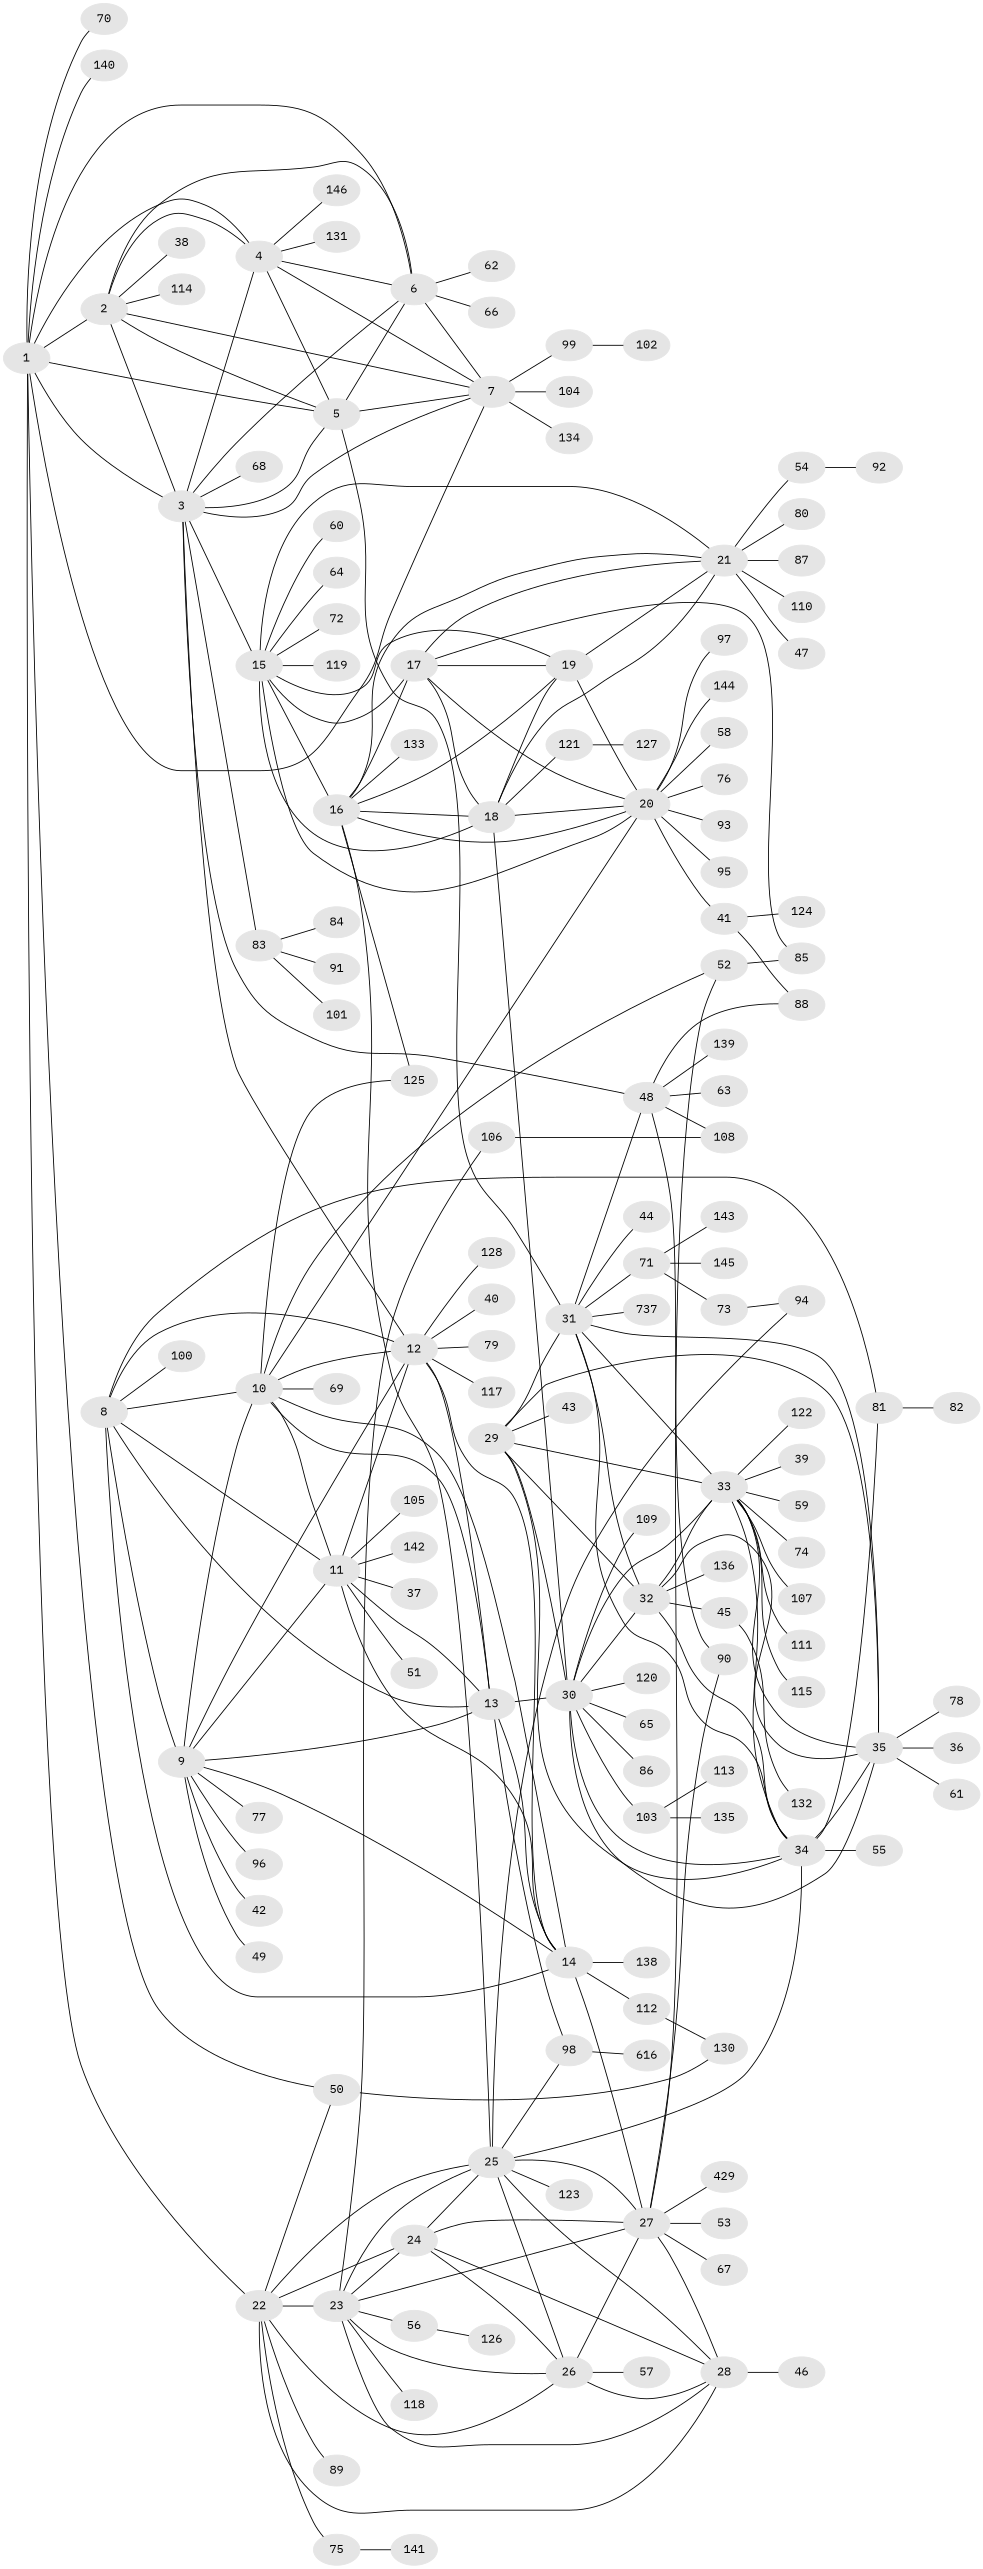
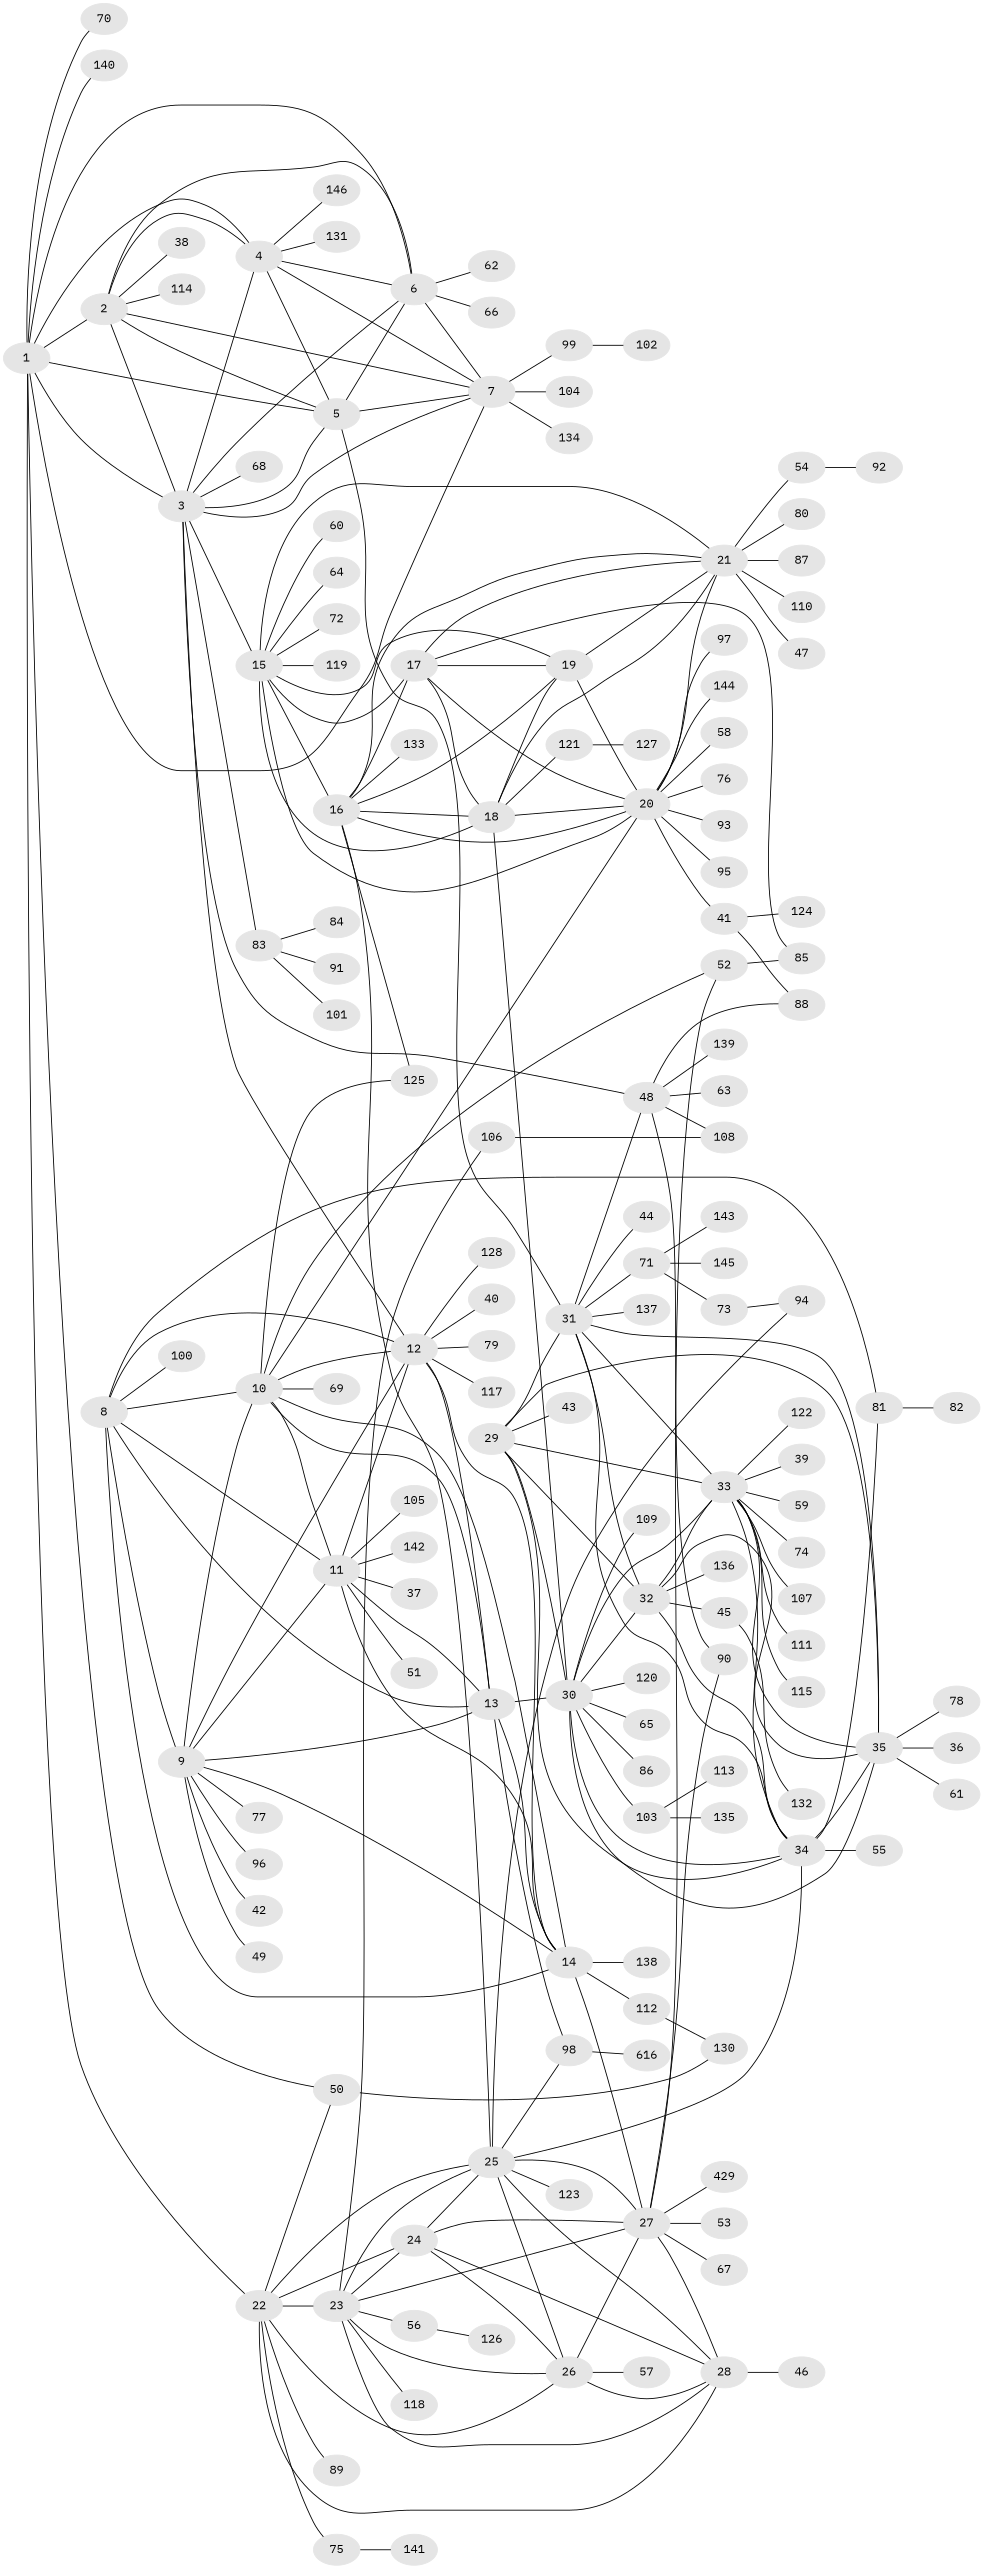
edge "21" -- "20": added
node "737": label "737" -> "137"
